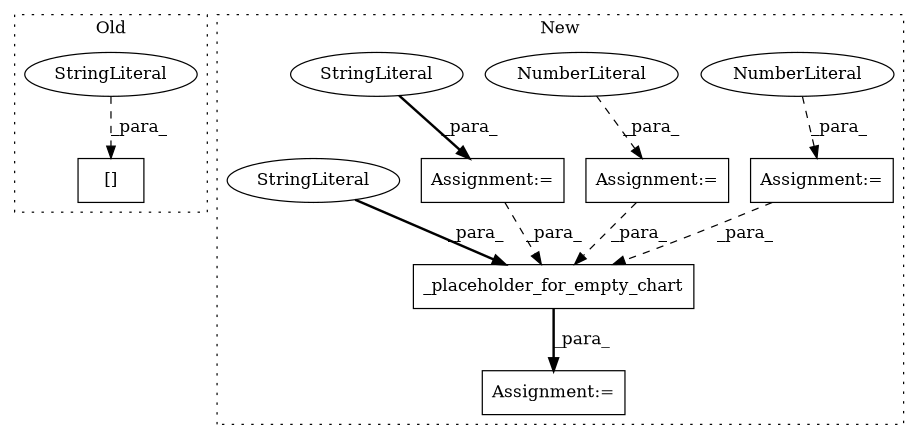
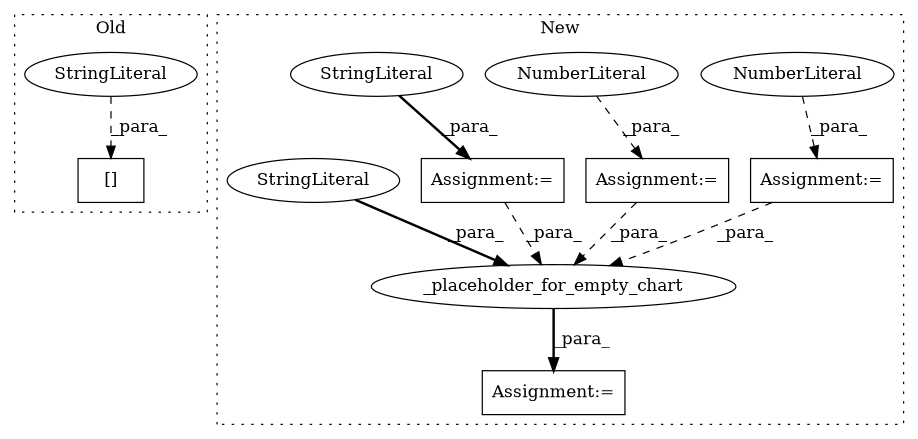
node "_placeholder_for_empty_chart": shape box -> ellipse
